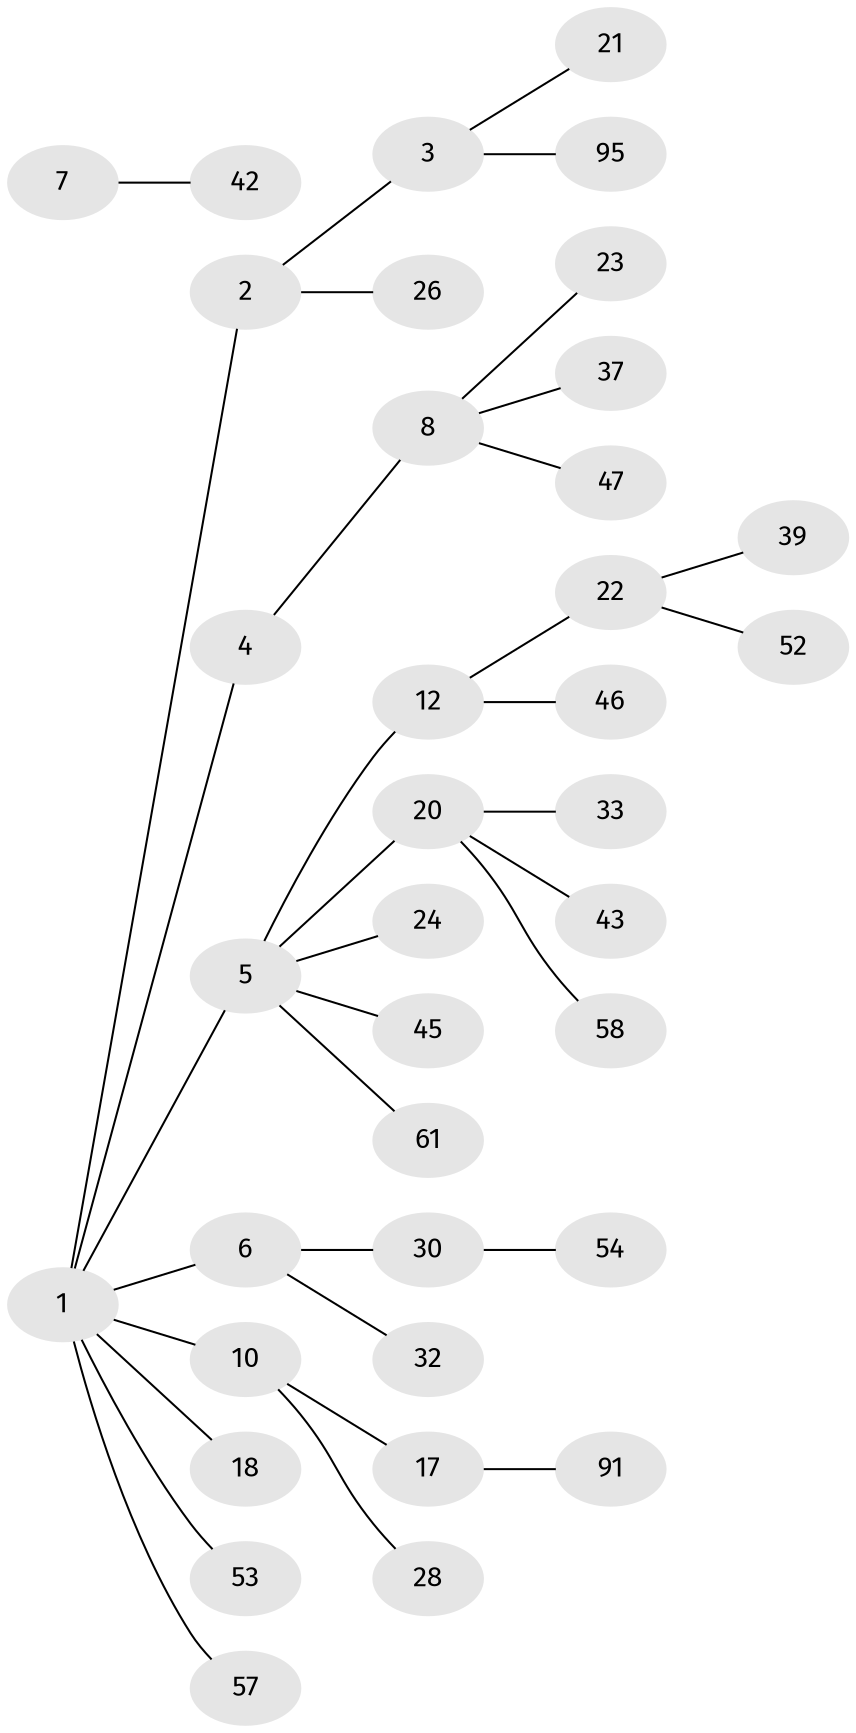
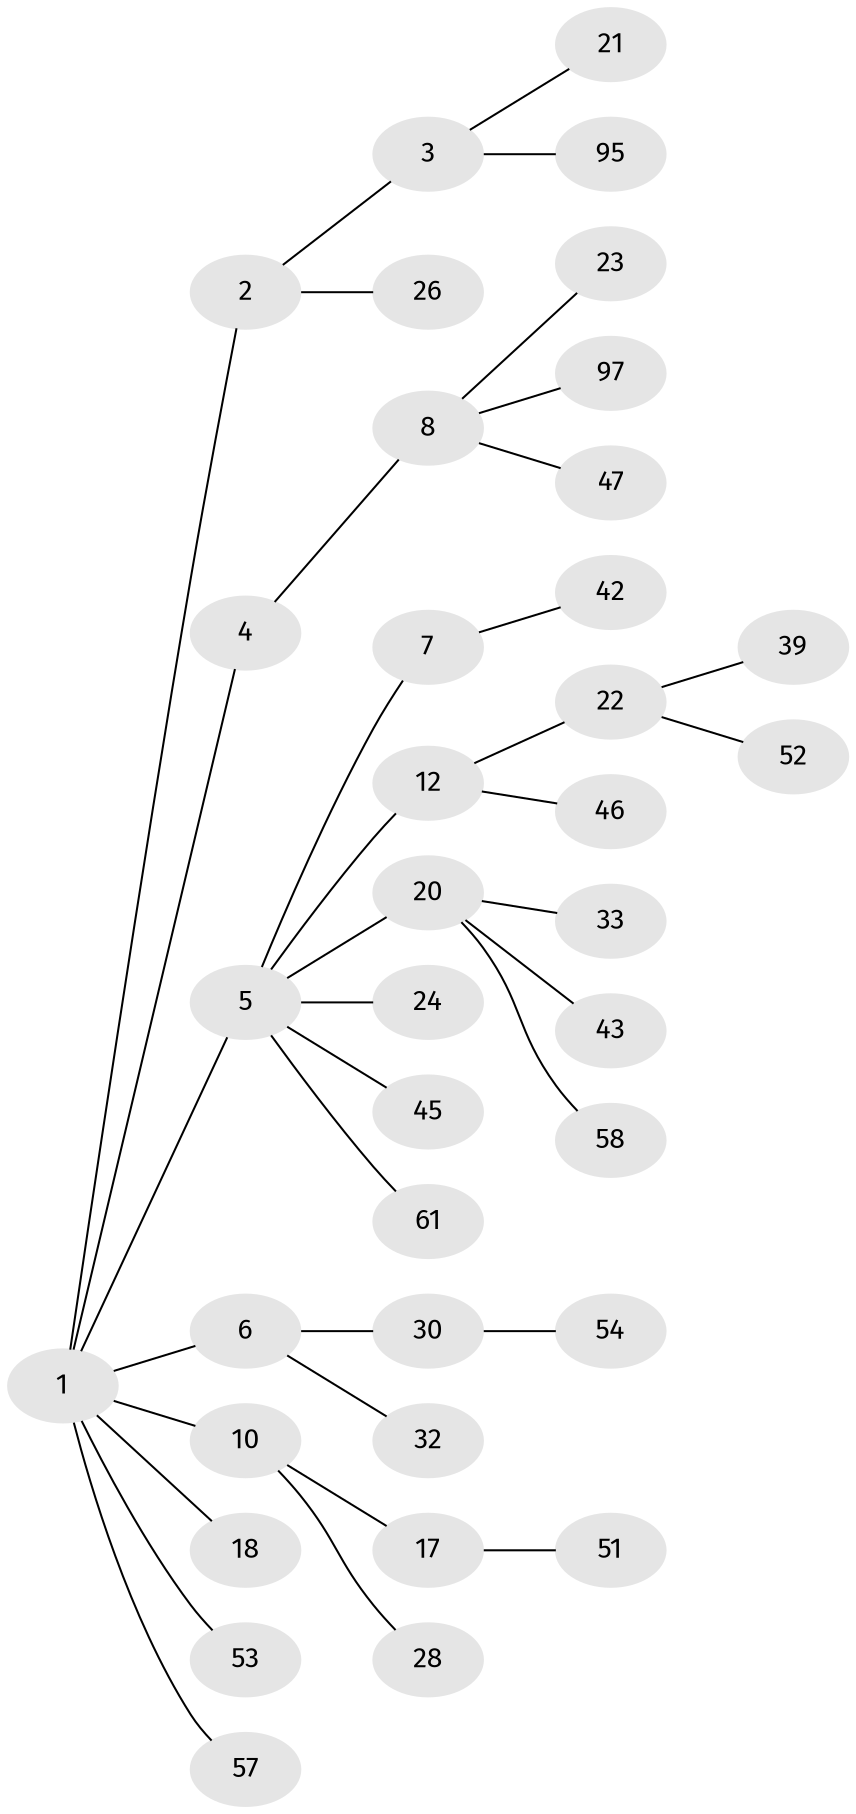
node "37": label "37" -> "97"
edge "7" -- "5": added
node "91": label "91" -> "51"
